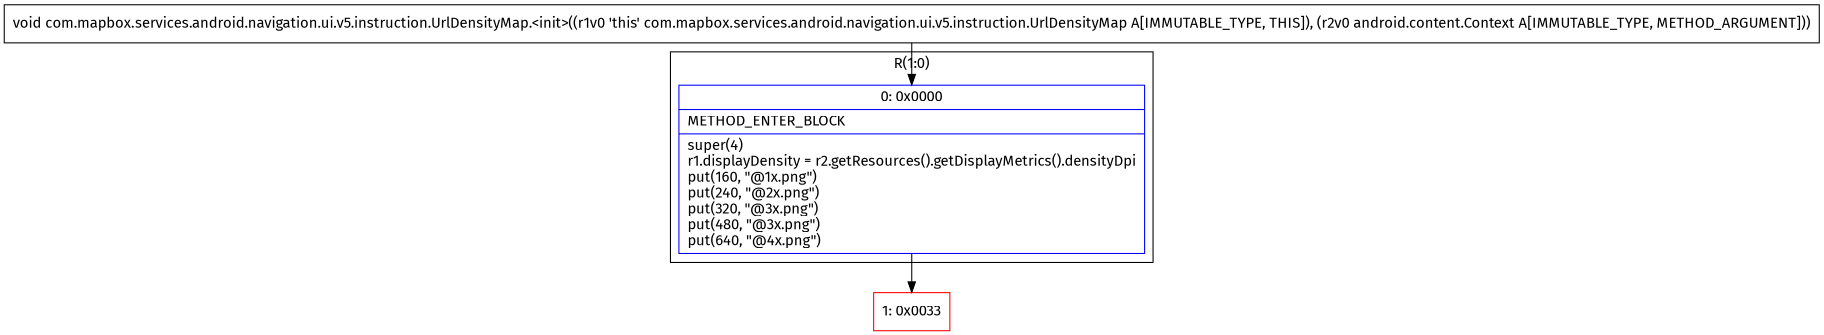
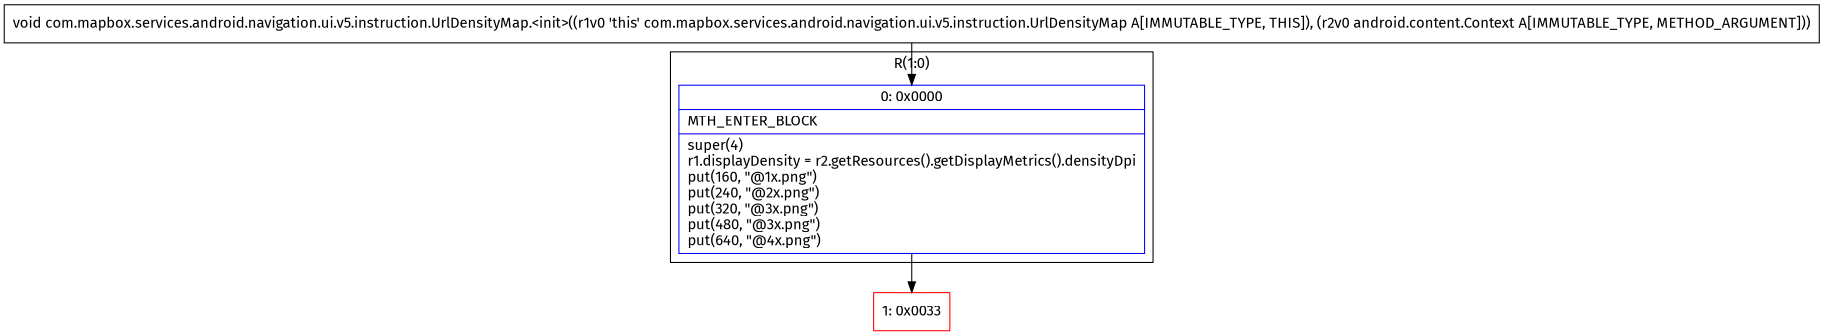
node "0: 0x0000": text "METHOD_ENTER_BLOCK" -> "MTH_ENTER_BLOCK"
